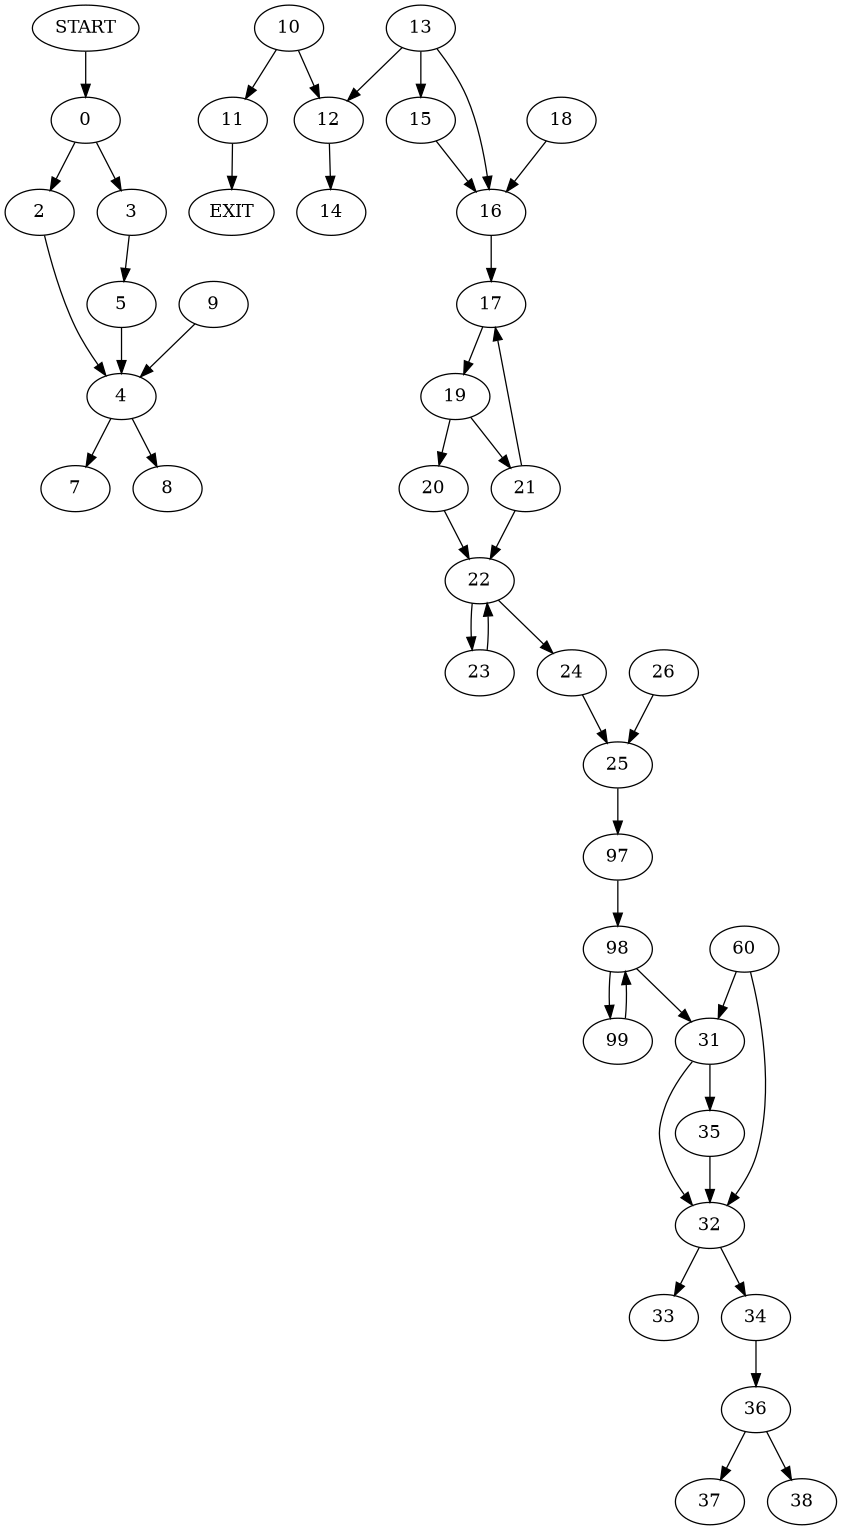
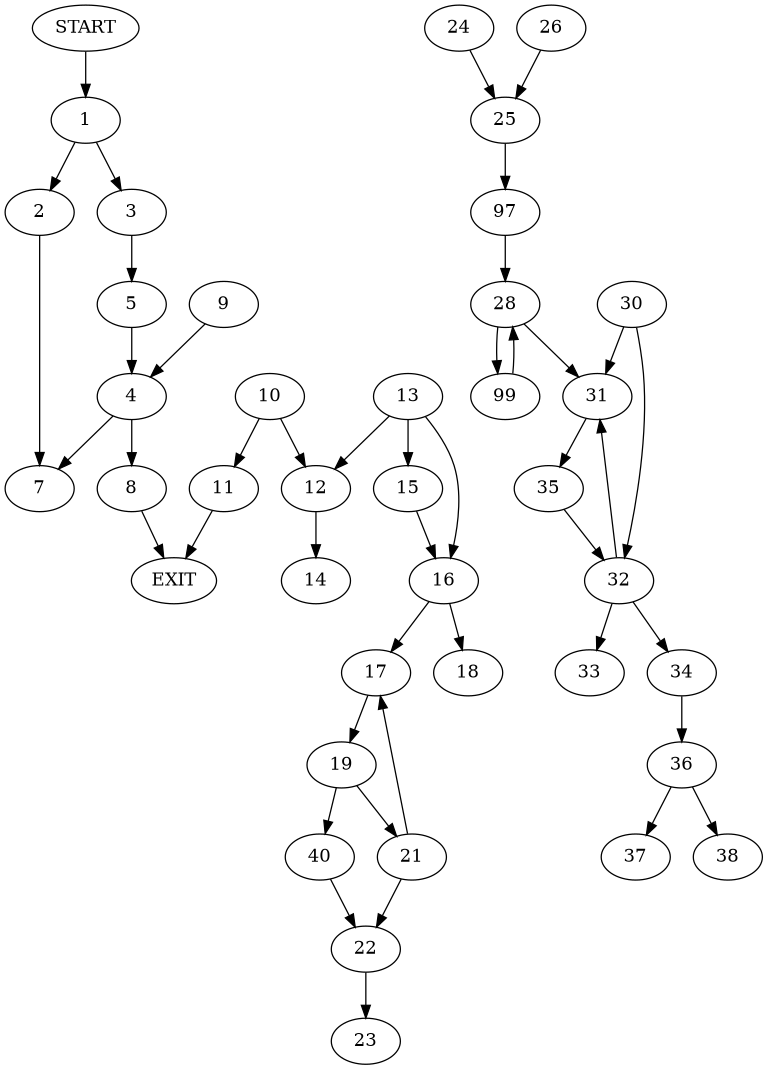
node "0": label "0" -> "1"
edge "18" -> "16": reversed
edge "2" -> "4": now "2" -> "7"
node "20": label "20" -> "40"
edge "8" -> "EXIT": added
edge "22" -> "24": removed
edge "23" -> "22": removed
node "98": label "98" -> "28"
node "60": label "60" -> "30"
edge "31" -> "32": reversed
